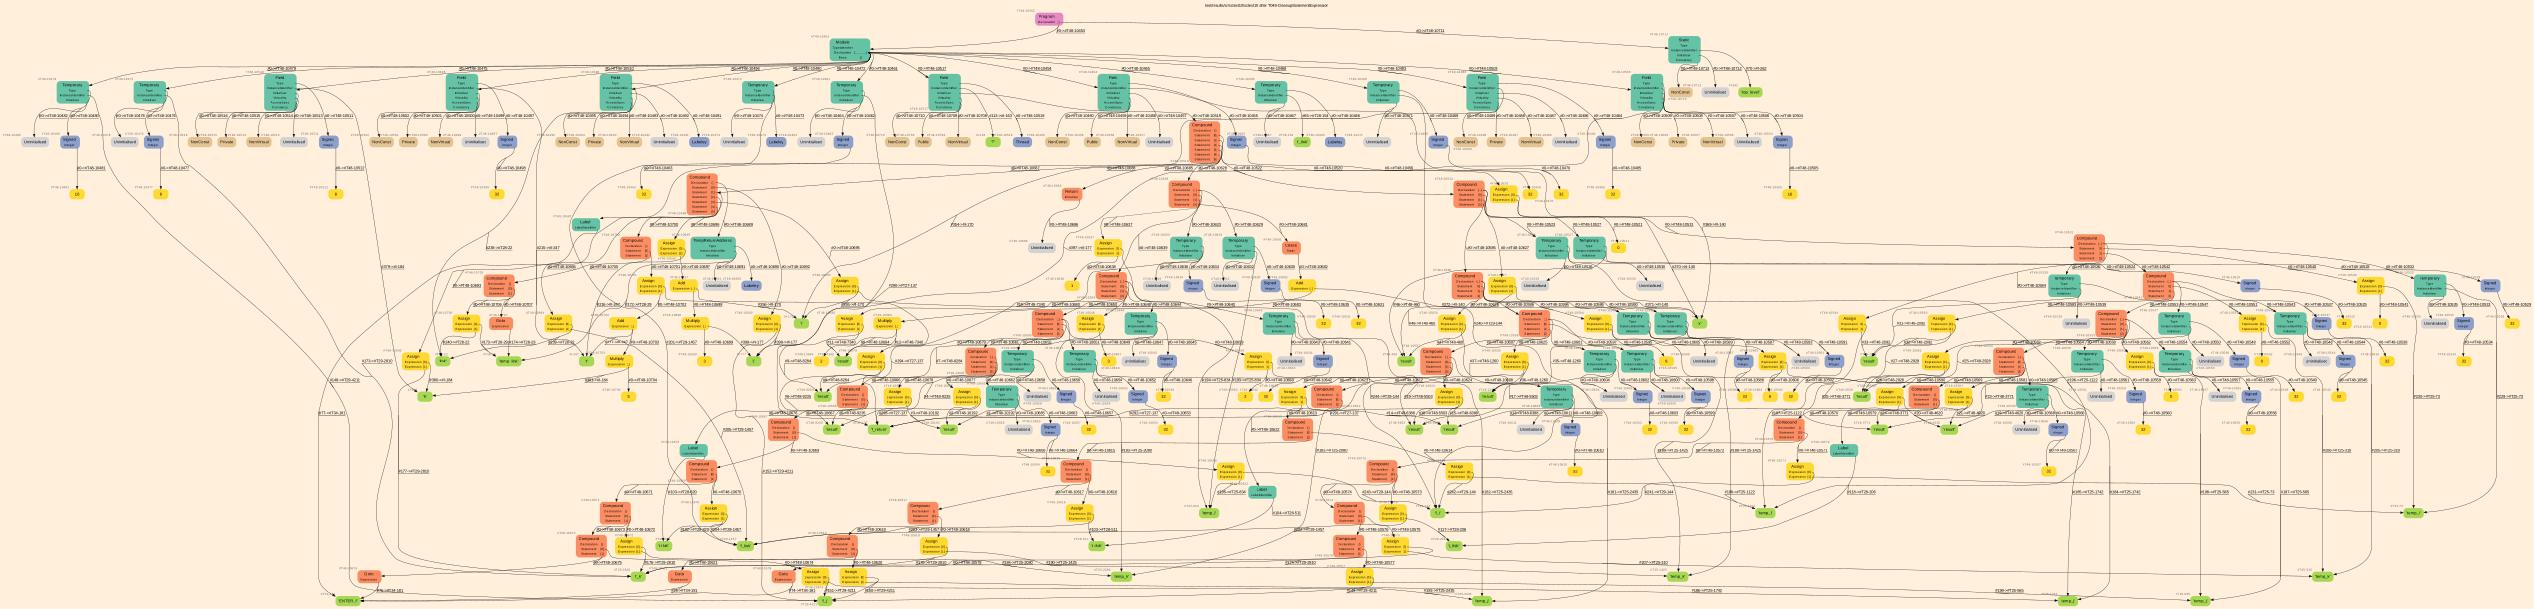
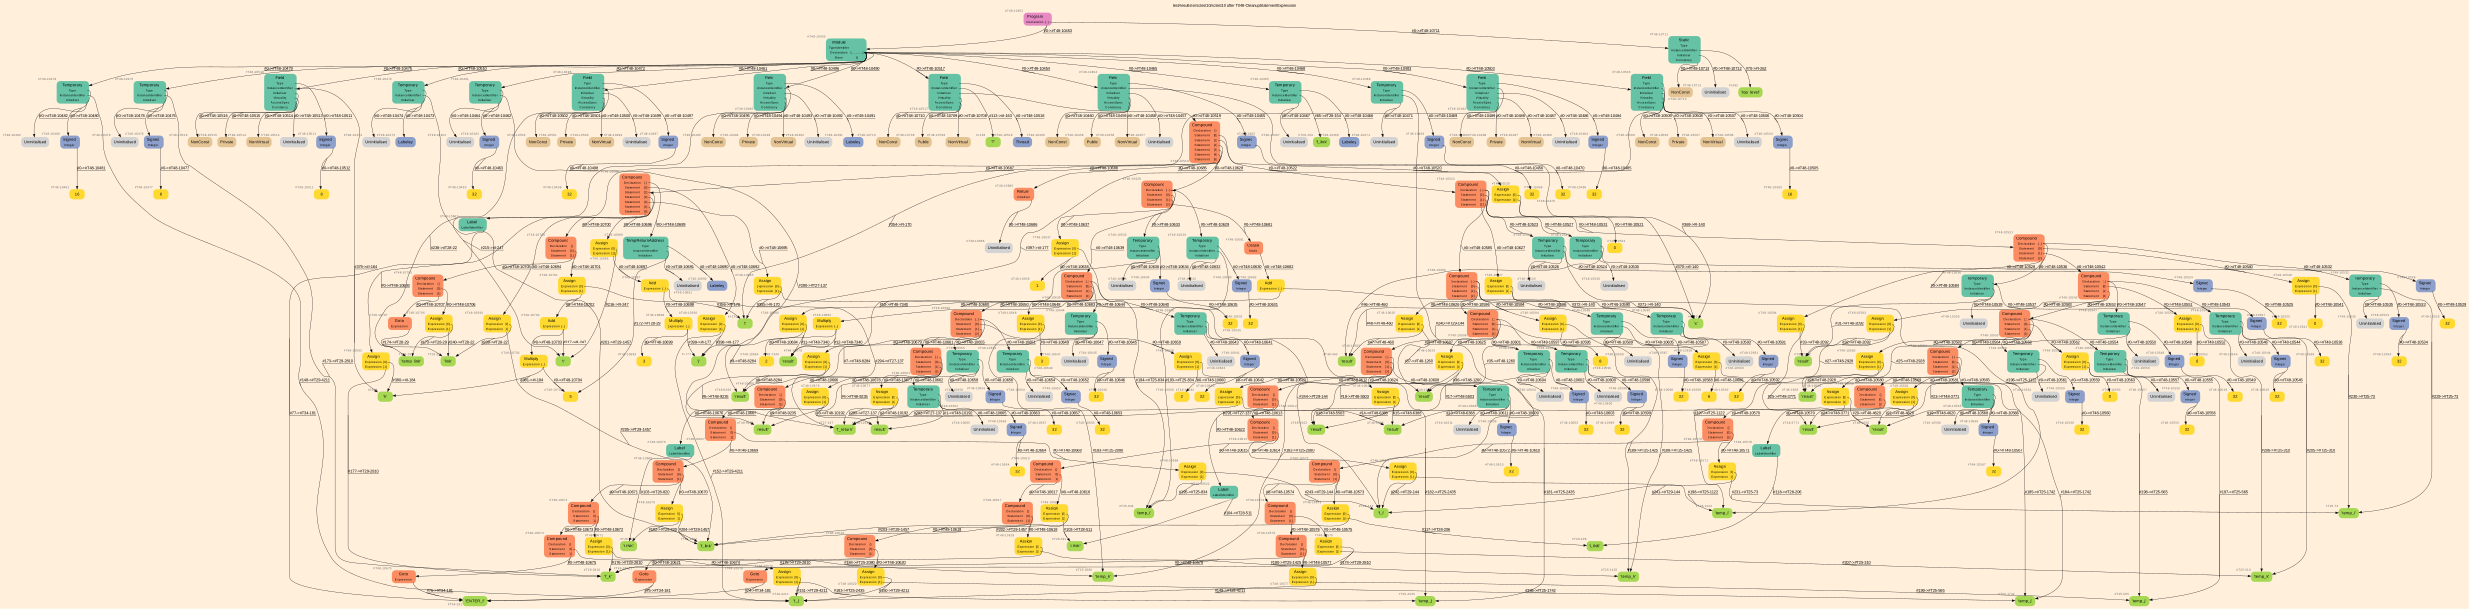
edge "TempReturnAddress" -> "'temp_link'": now "TempReturnAddress" -> "5"
